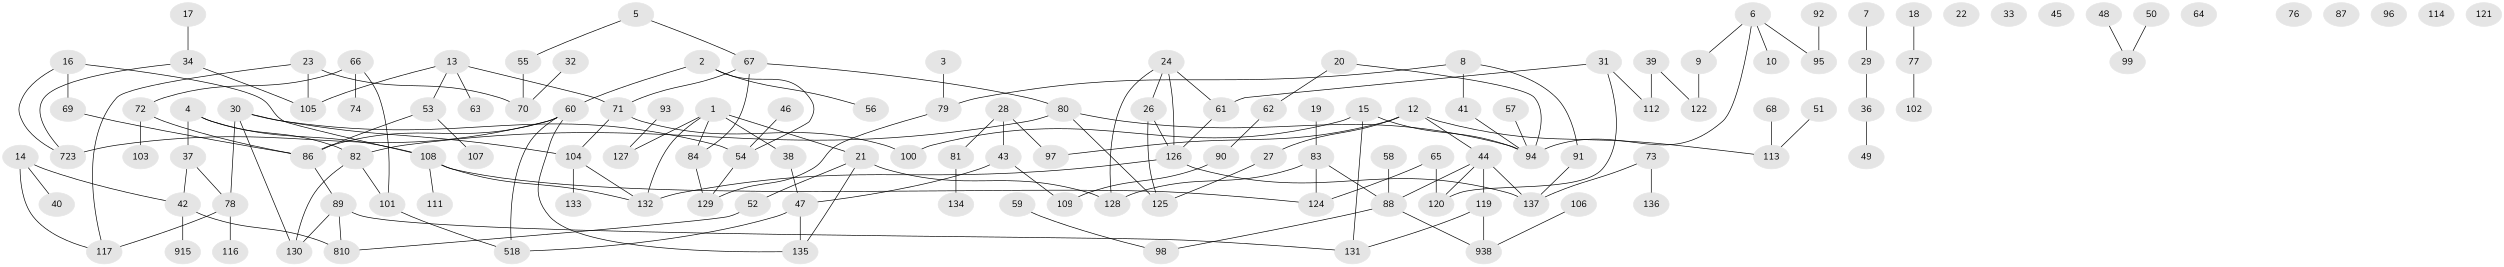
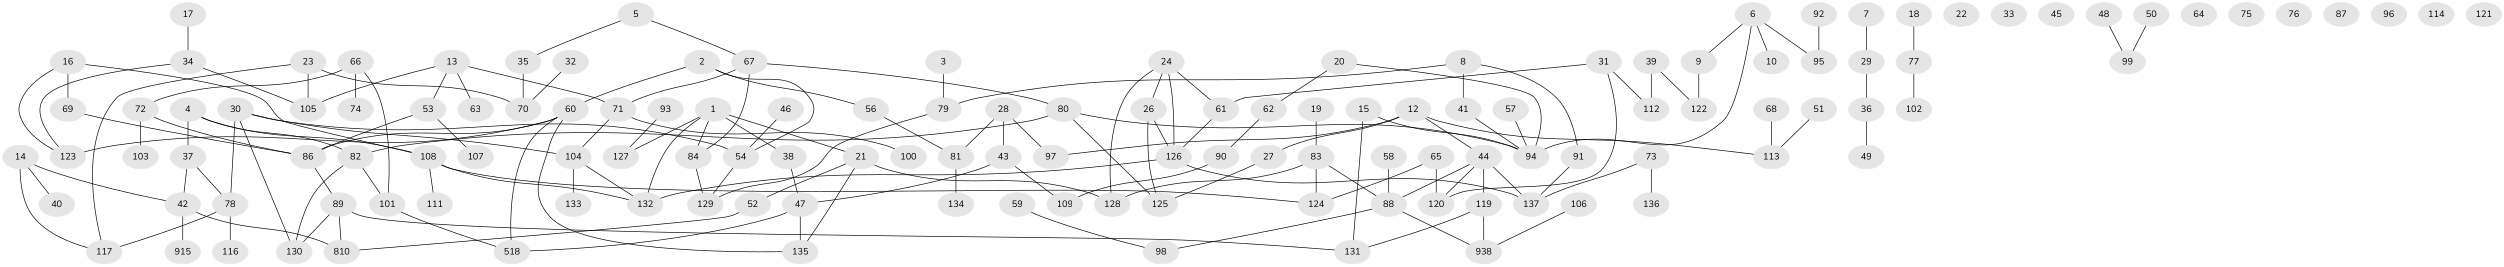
node "75": added
node "55": label "55" -> "35"
edge "56" -- "81": added
edge "15" -- "100": removed
node "723": label "723" -> "123"
